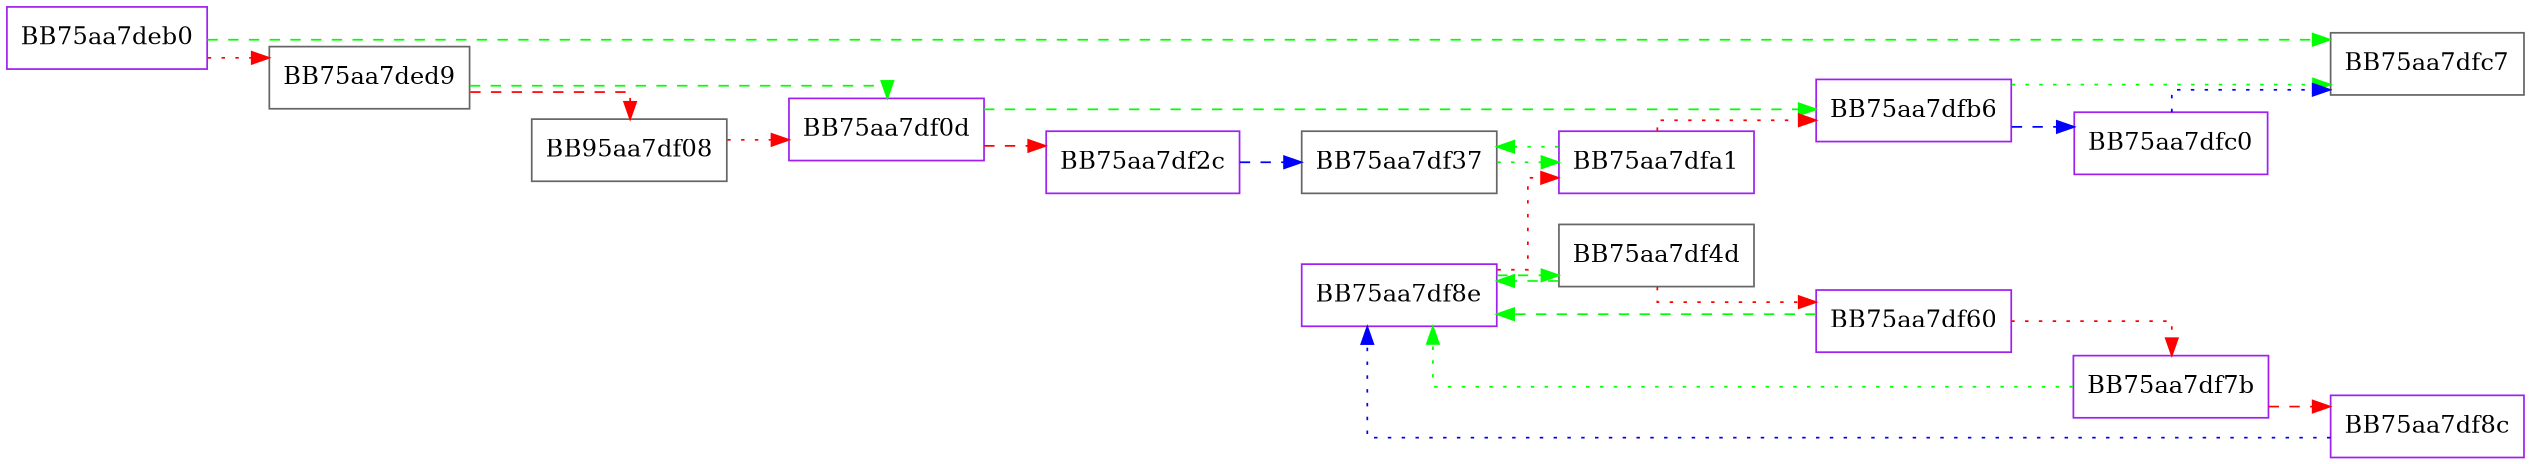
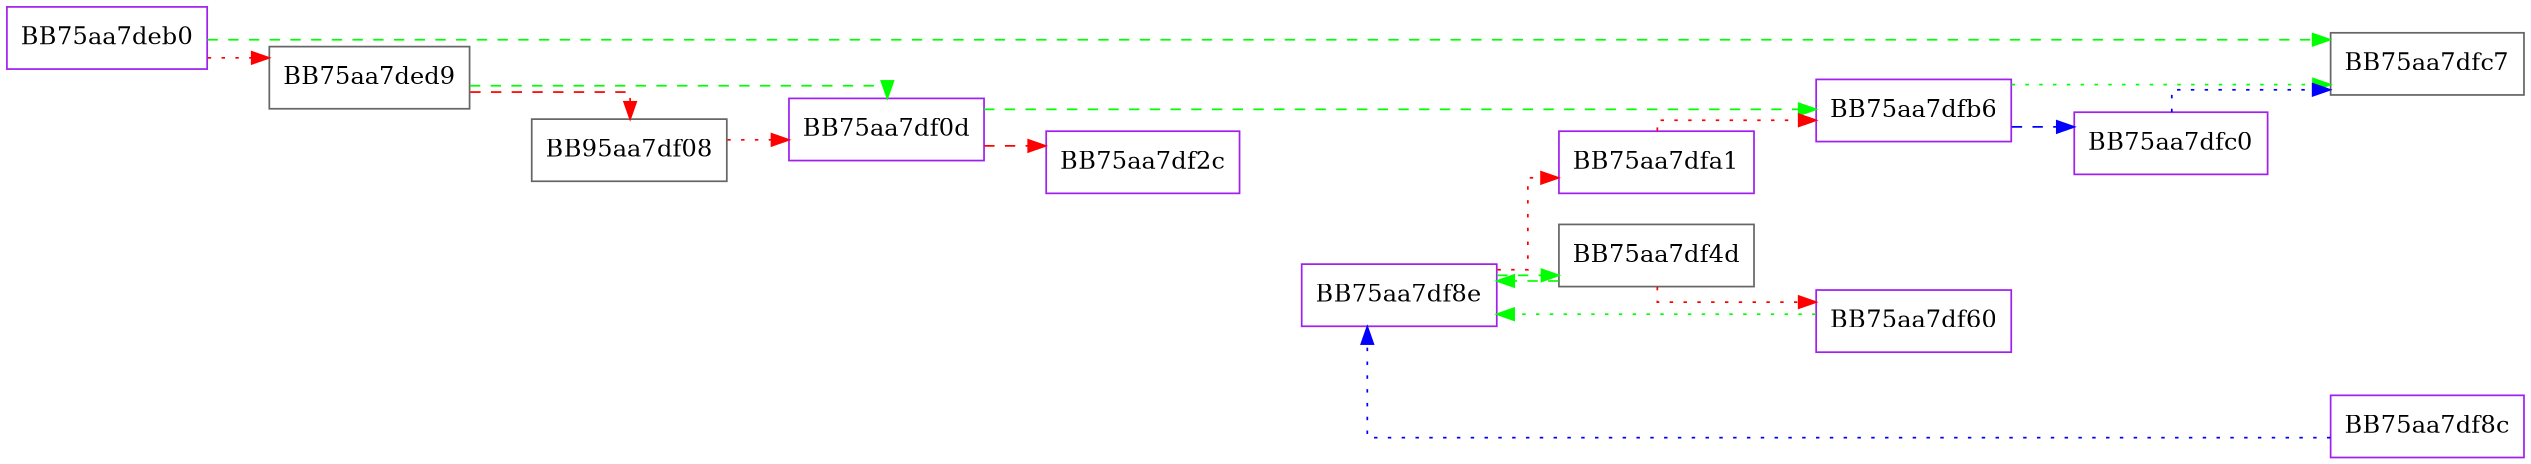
node "BB75aa7df37": removed
edge "BB75aa7df60" -> "BB75aa7df8e": style dashed -> dotted
node "BB75aa7df7b": removed
